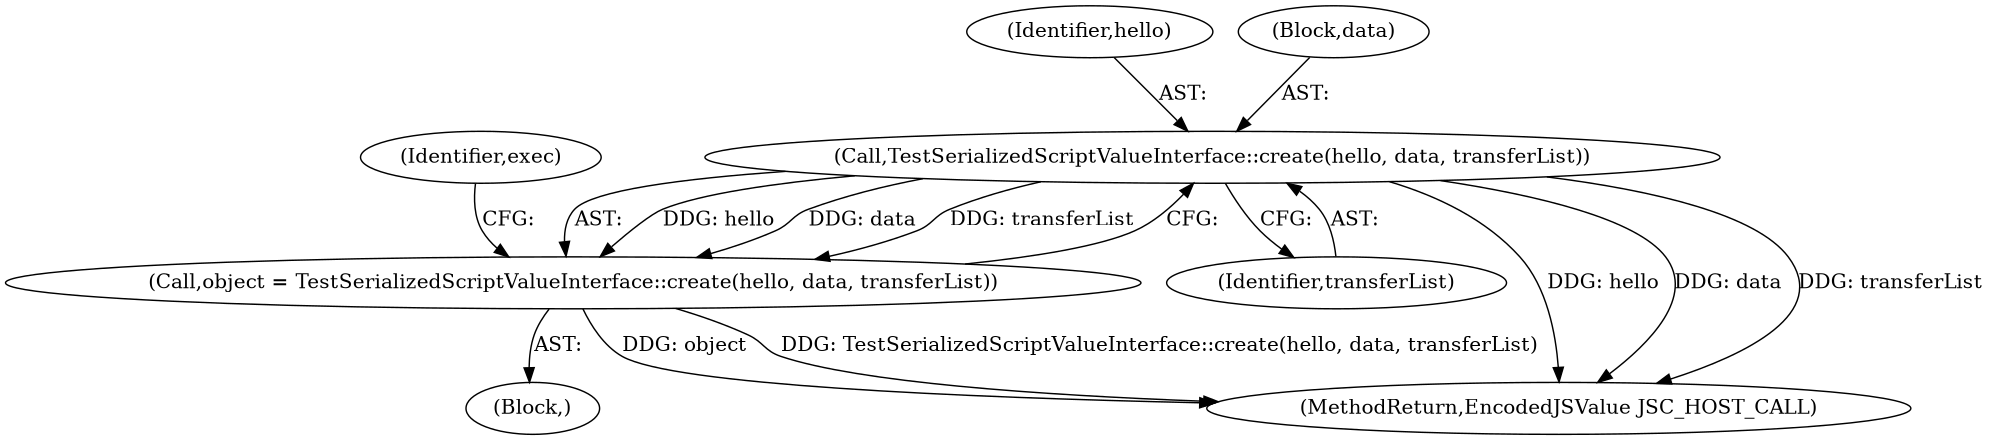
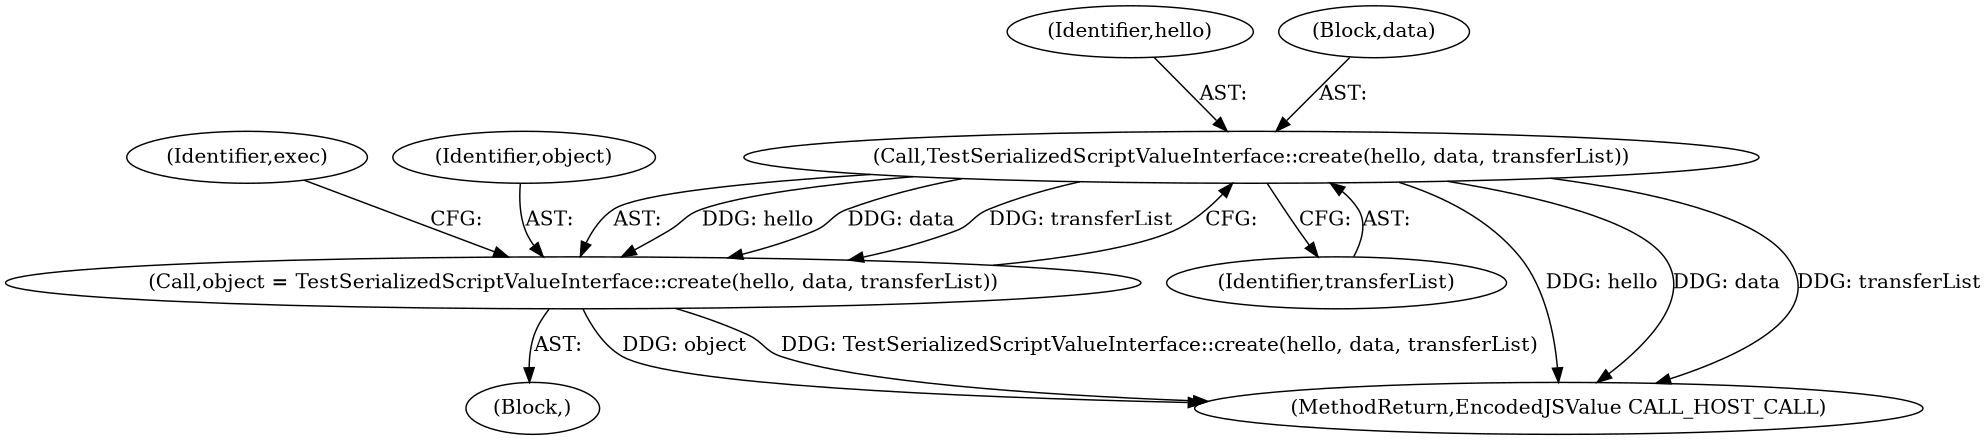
node "(Identifier,object)": added
node "(MethodReturn,EncodedJSValue JSC_HOST_CALL)": label "(MethodReturn,EncodedJSValue JSC_HOST_CALL)" -> "(MethodReturn,EncodedJSValue CALL_HOST_CALL)"
